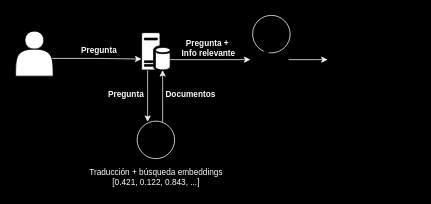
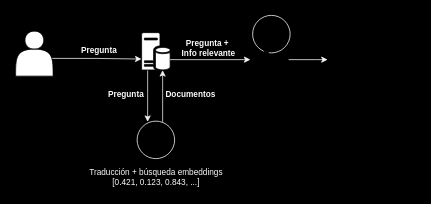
node "Traducción + búsqueda embeddings [0.421, 0.122, 0.843, ...]": label "Traducción + búsqueda embeddings [0.421, 0.122, 0.843, ...]" -> "Traducción + búsqueda embeddings [0.421, 0.123, 0.843, ...]"
